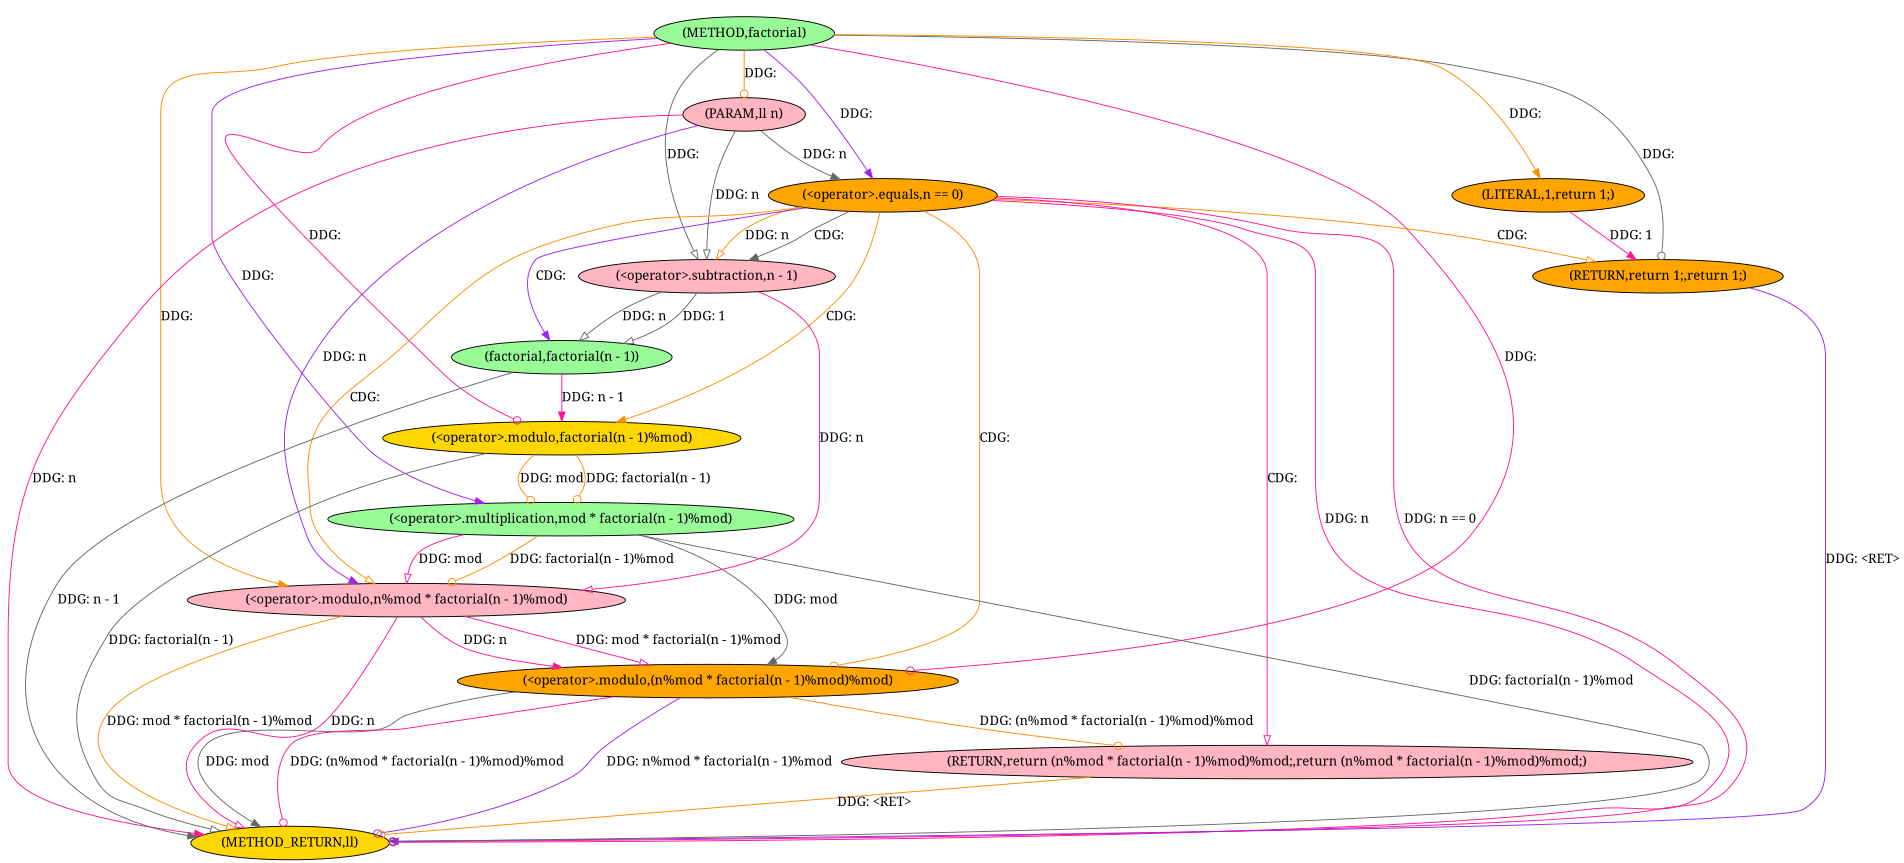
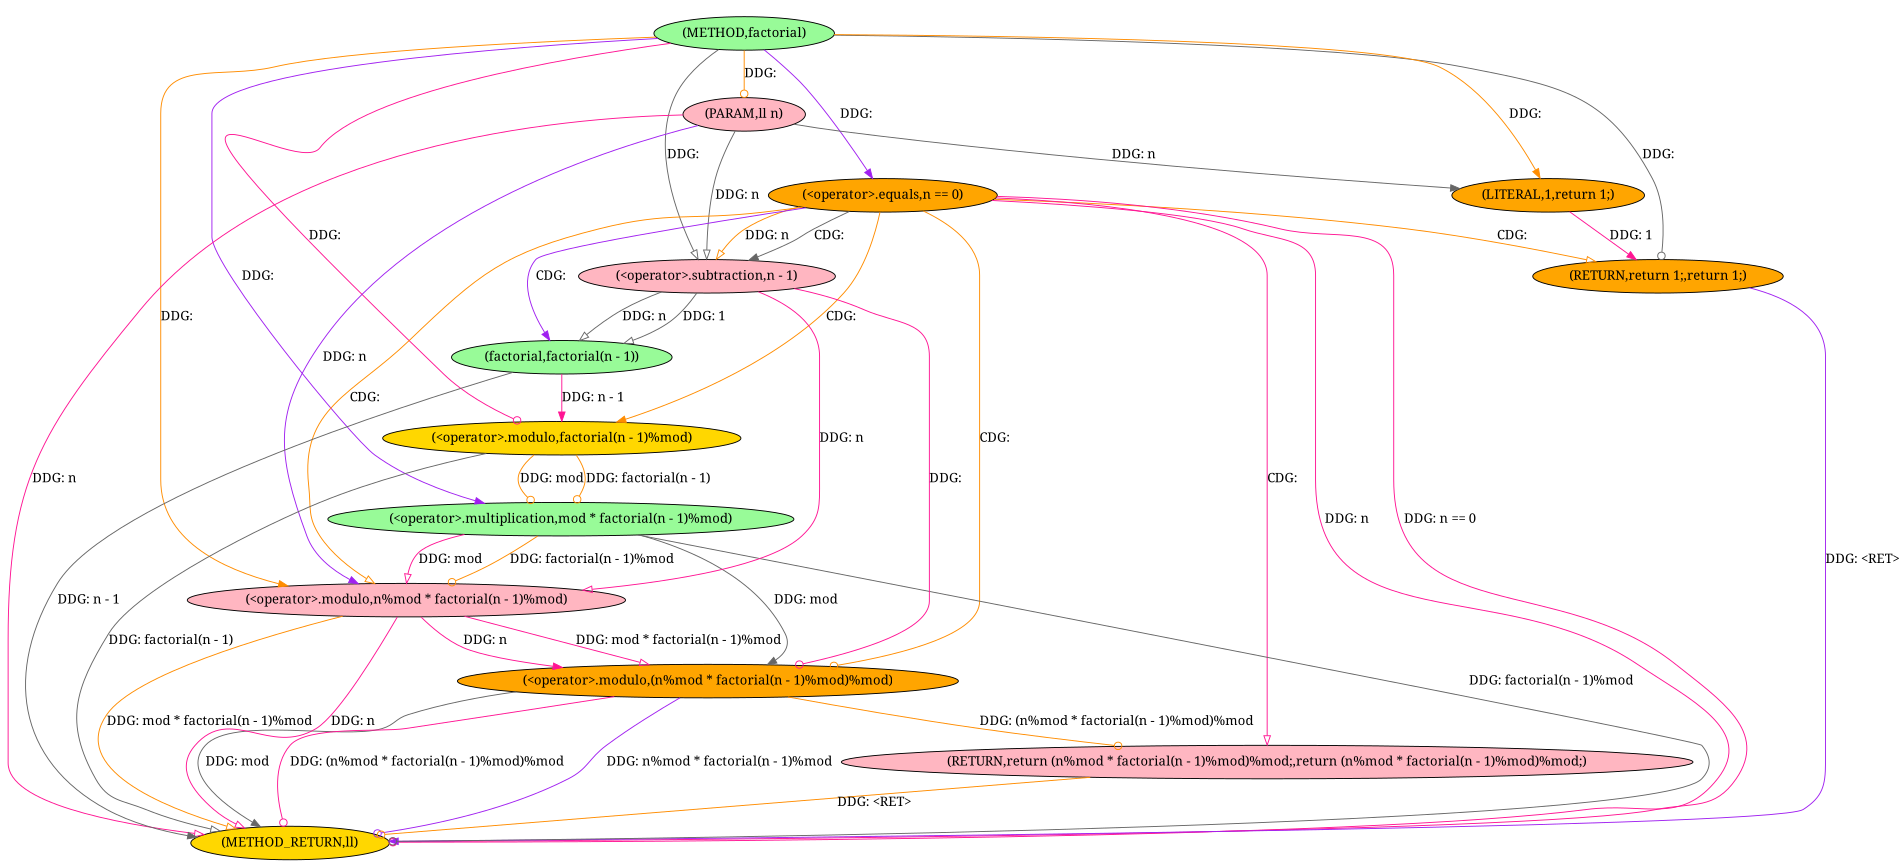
edge "(PARAM,ll n)" -> "(<operator>.equals,n == 0)": now "(PARAM,ll n)" -> "(LITERAL,1,return 1;)"
edge "(METHOD,factorial)" -> "(<operator>.modulo,(n%mod * factorial(n - 1)%mod)%mod)": now "(<operator>.subtraction,n - 1)" -> "(<operator>.modulo,(n%mod * factorial(n - 1)%mod)%mod)"
edge "(PARAM,ll n)" -> "(METHOD_RETURN,ll)": arrowhead normal -> onormal
